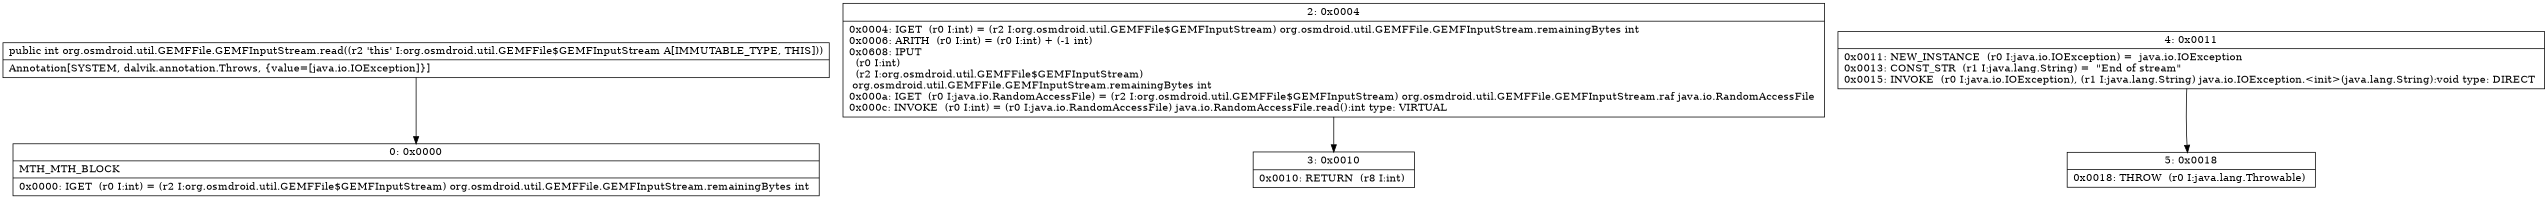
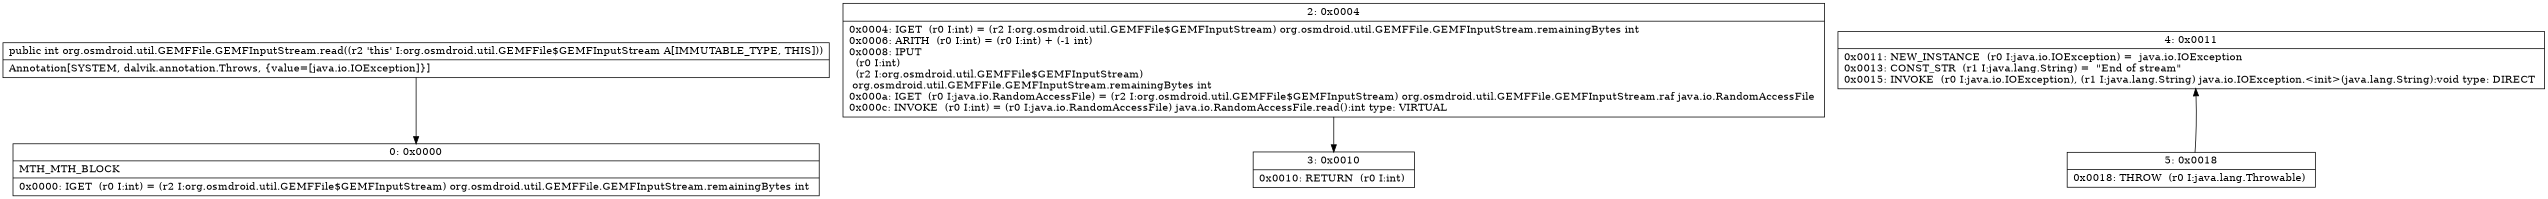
node "2: 0x0004": text "0x0608: IPUT" -> "0x0008: IPUT"
edge "4: 0x0011" -> "5: 0x0018": reversed
node "3: 0x0010": text "0x0010: RETURN  (r8 I:int)" -> "0x0010: RETURN  (r0 I:int)"
